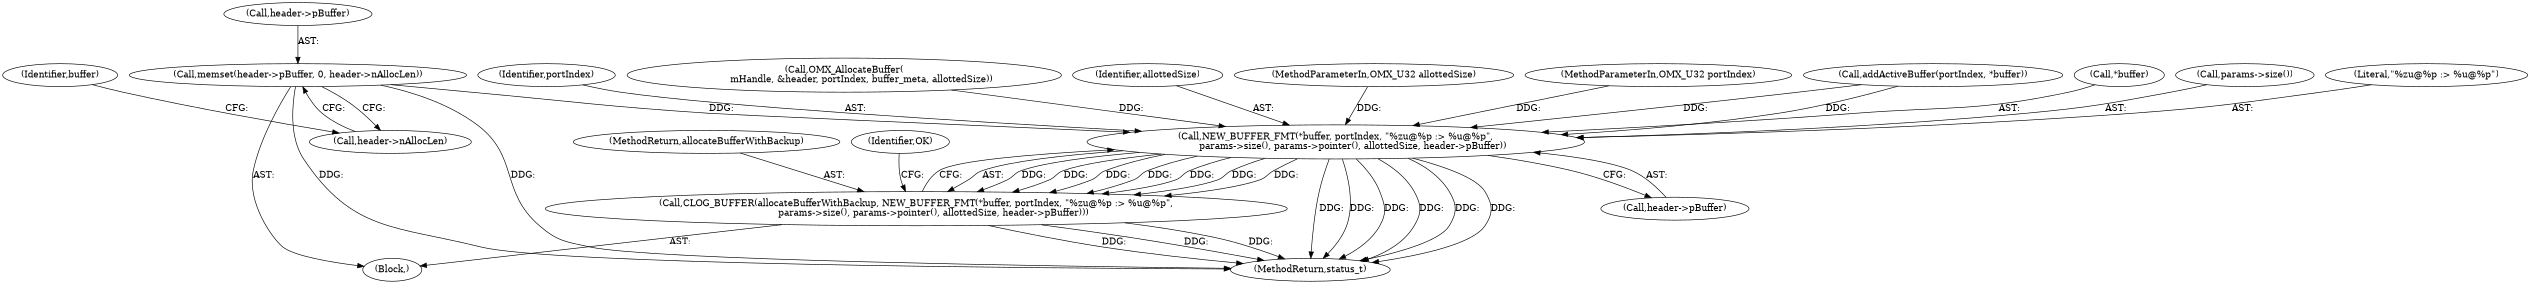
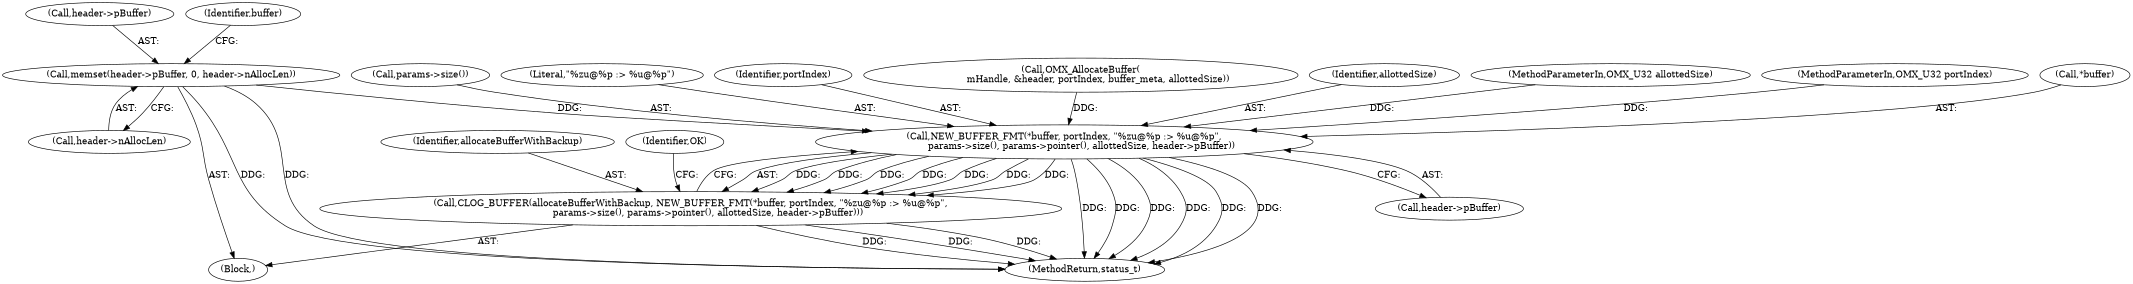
node "(Call,addActiveBuffer(portIndex, *buffer))": removed
edge "(Call,header->nAllocLen)" -> "(Call,memset(header->pBuffer, 0, header->nAllocLen))": label "CFG: " -> "AST: "
edge "(Identifier,buffer)" -> "(Call,header->nAllocLen)": now "(Identifier,buffer)" -> "(Call,memset(header->pBuffer, 0, header->nAllocLen))"
node "(MethodReturn,allocateBufferWithBackup)": label "(MethodReturn,allocateBufferWithBackup)" -> "(Identifier,allocateBufferWithBackup)"
